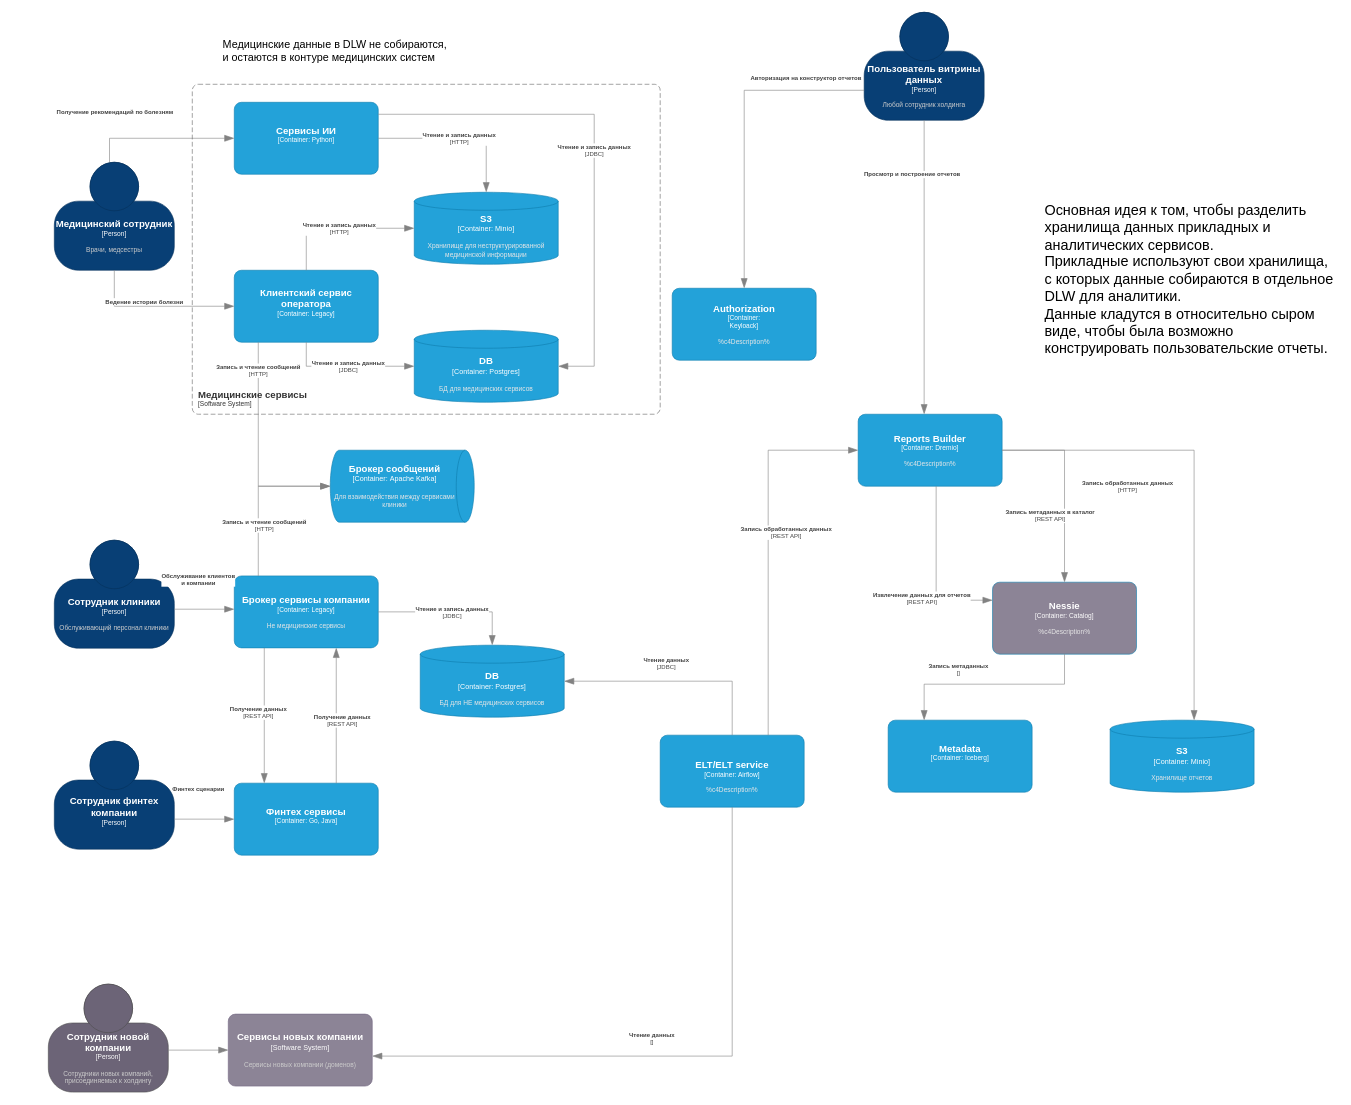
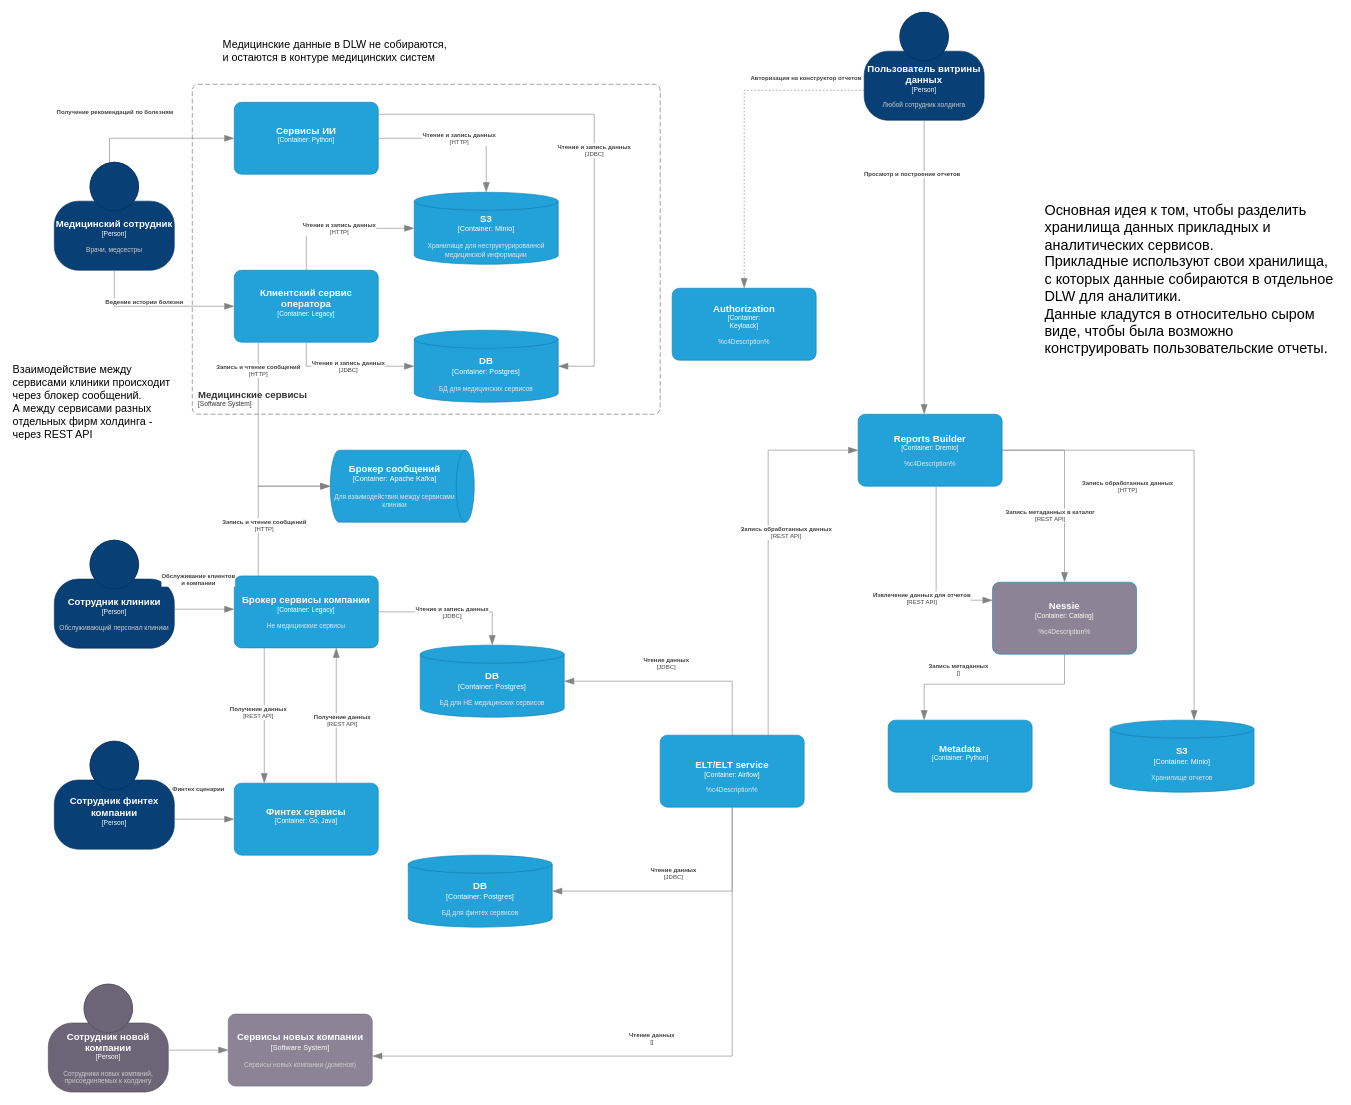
edge "Пользователь витрины данных [Person] Любой сотрудник холдинга" -> "Authorization [Container: Keyloack] %c4Description%": style solid -> dashed
node "Взаимодействие между сервисами клиники происходит через блокер сообщений. А между сервисами разных отдельных фирм холдинга - через REST API": added
node "Metadata [Container: Iceberg]": label "Metadata [Container: Iceberg]" -> "Metadata [Container: Python]"
node "DB [Container: Postgres] БД для финтех сервисов": added
edge "ELT/ELT service [Container: Airflow] %c4Description%" -> "DB [Container: Postgres] БД для финтех сервисов": added, label "Чтение данных [JDBC]"
